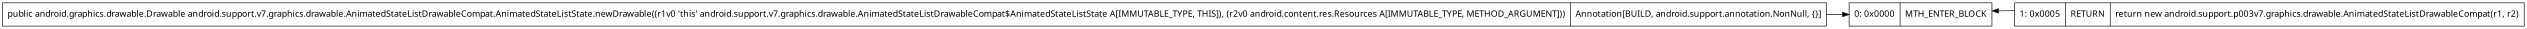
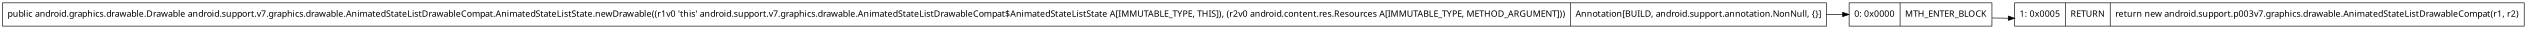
edge "1: 0x0005" -> "0: 0x0000": reversed
